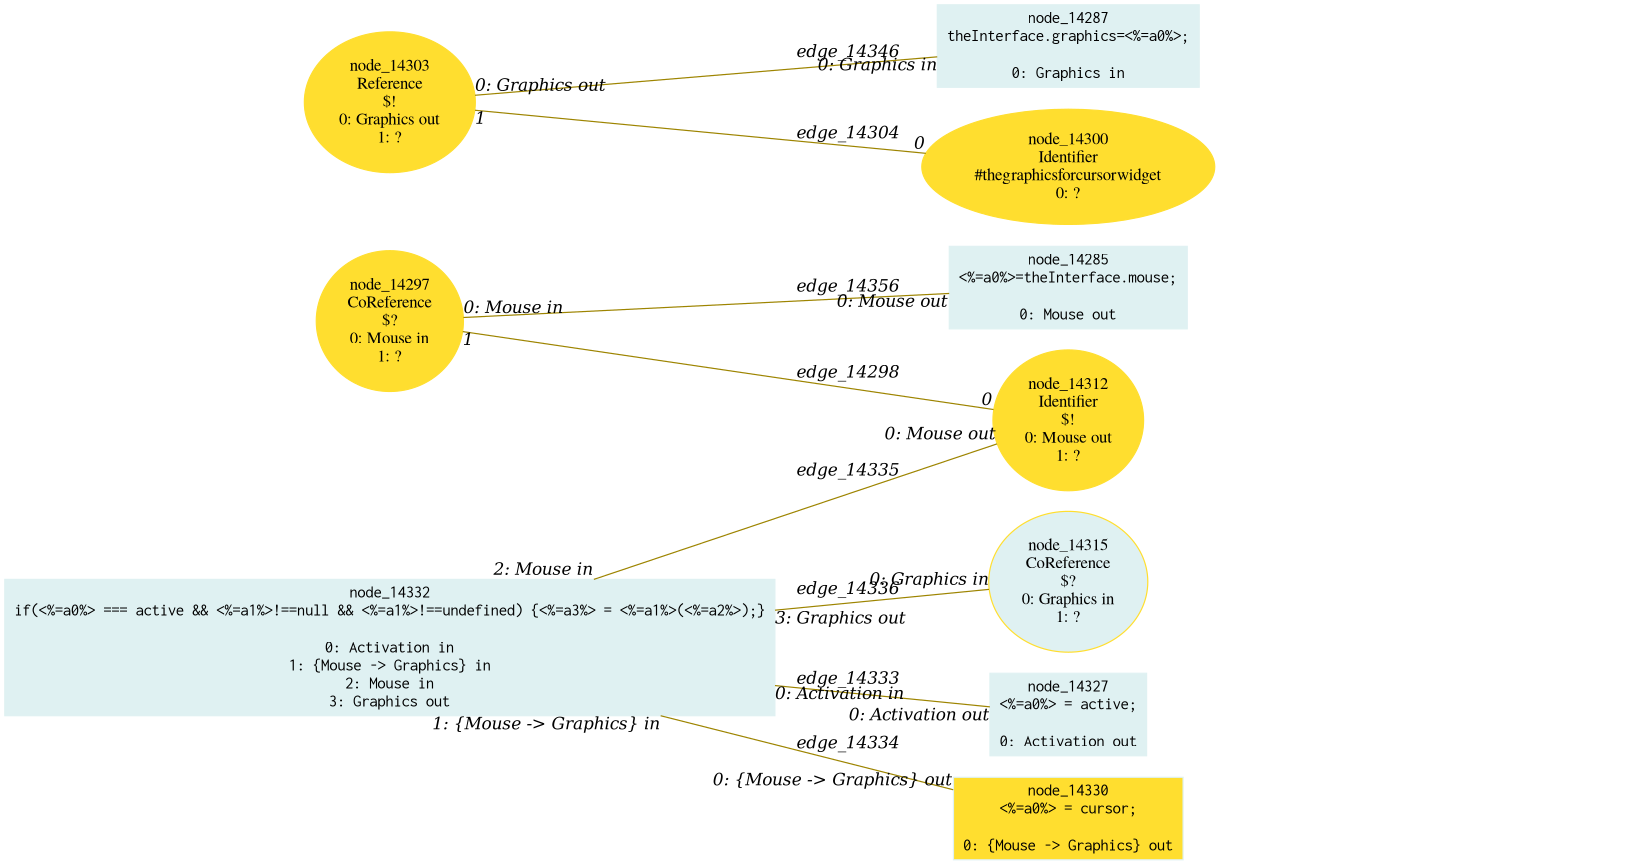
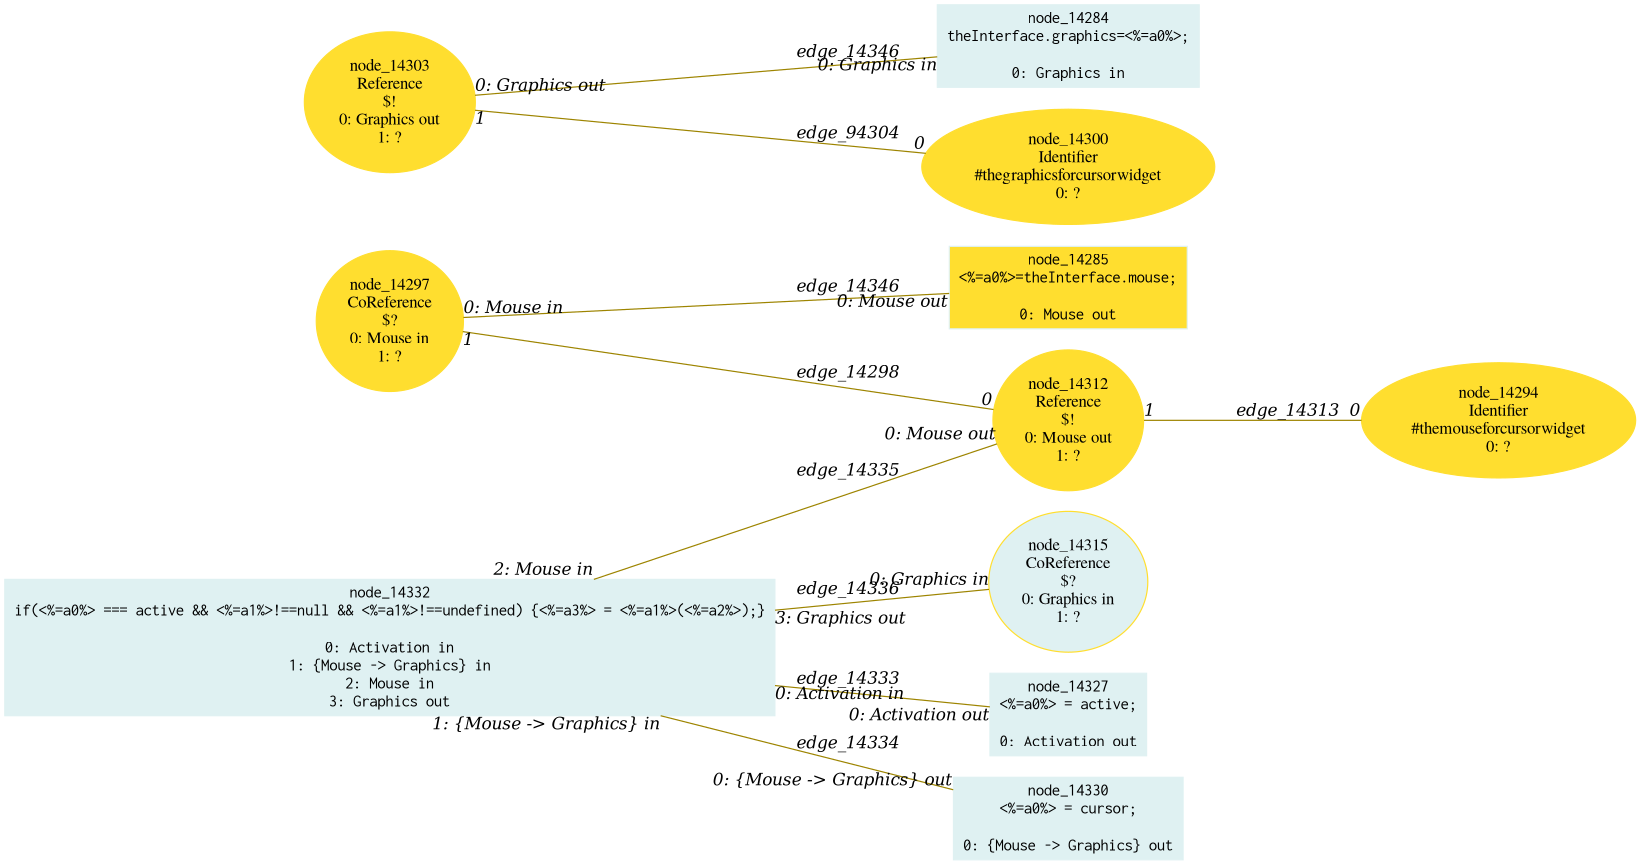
node "node_14287 theInterface.graphics=<%=a0%>; 0: Graphics in": label "node_14287 theInterface.graphics=<%=a0%>; 0: Graphics in" -> "node_14284 theInterface.graphics=<%=a0%>; 0: Graphics in"
edge "node_14303 Reference $! 0: Graphics out 1: ?" -- "node_14300 Identifier #thegraphicsforcursorwidget 0: ?": label "edge_14304" -> "edge_94304"
edge "node_14285 <%=a0%>=theInterface.mouse; 0: Mouse out" -- "node_14297 CoReference $? 0: Mouse in 1: ?": label "edge_14356" -> "edge_14346"
node "node_14285 <%=a0%>=theInterface.mouse; 0: Mouse out": fillcolor #dff1f2 -> #ffde2f
node "node_14312 Identifier $! 0: Mouse out 1: ?": label "node_14312 Identifier $! 0: Mouse out 1: ?" -> "node_14312 Reference $! 0: Mouse out 1: ?"
node "node_14294 Identifier #themouseforcursorwidget 0: ?": added
node "node_14330 <%=a0%> = cursor; 0: {Mouse -> Graphics} out": fillcolor #ffde2f -> #dff1f2
